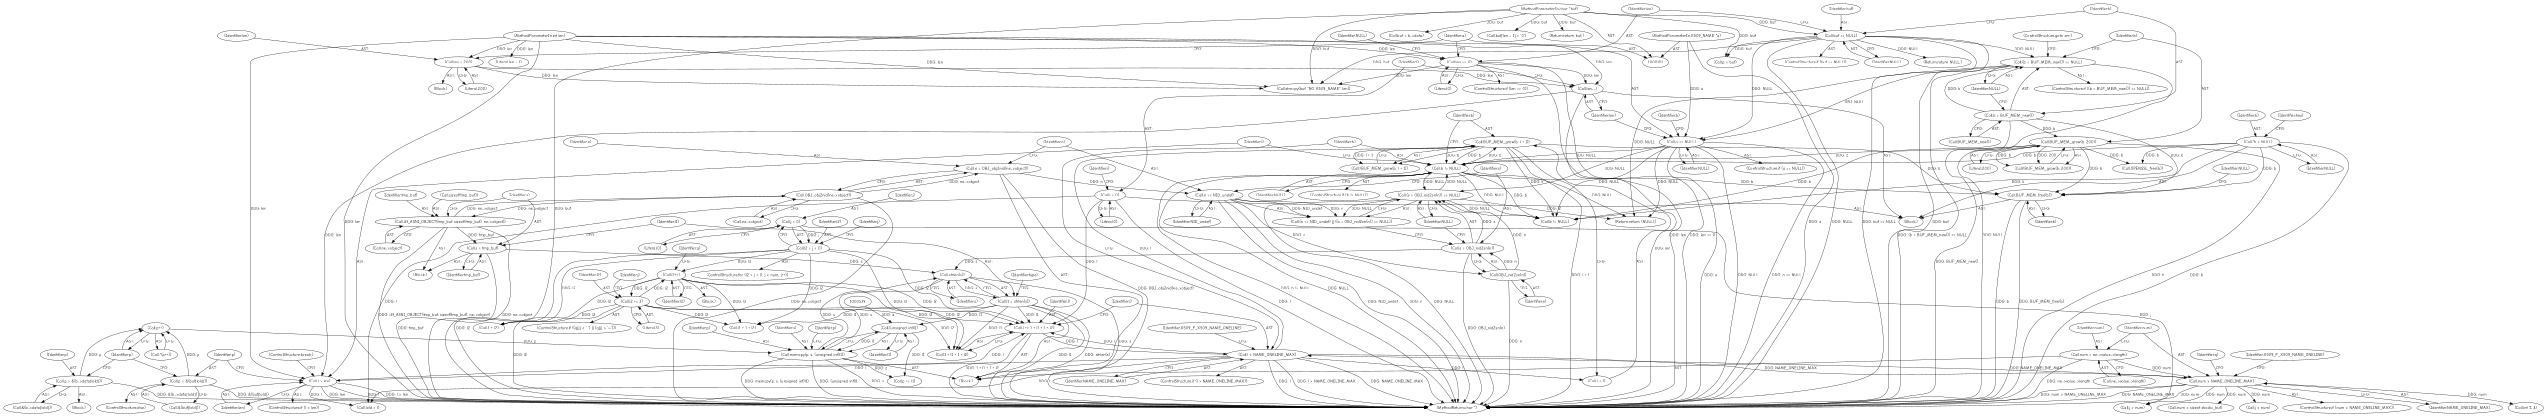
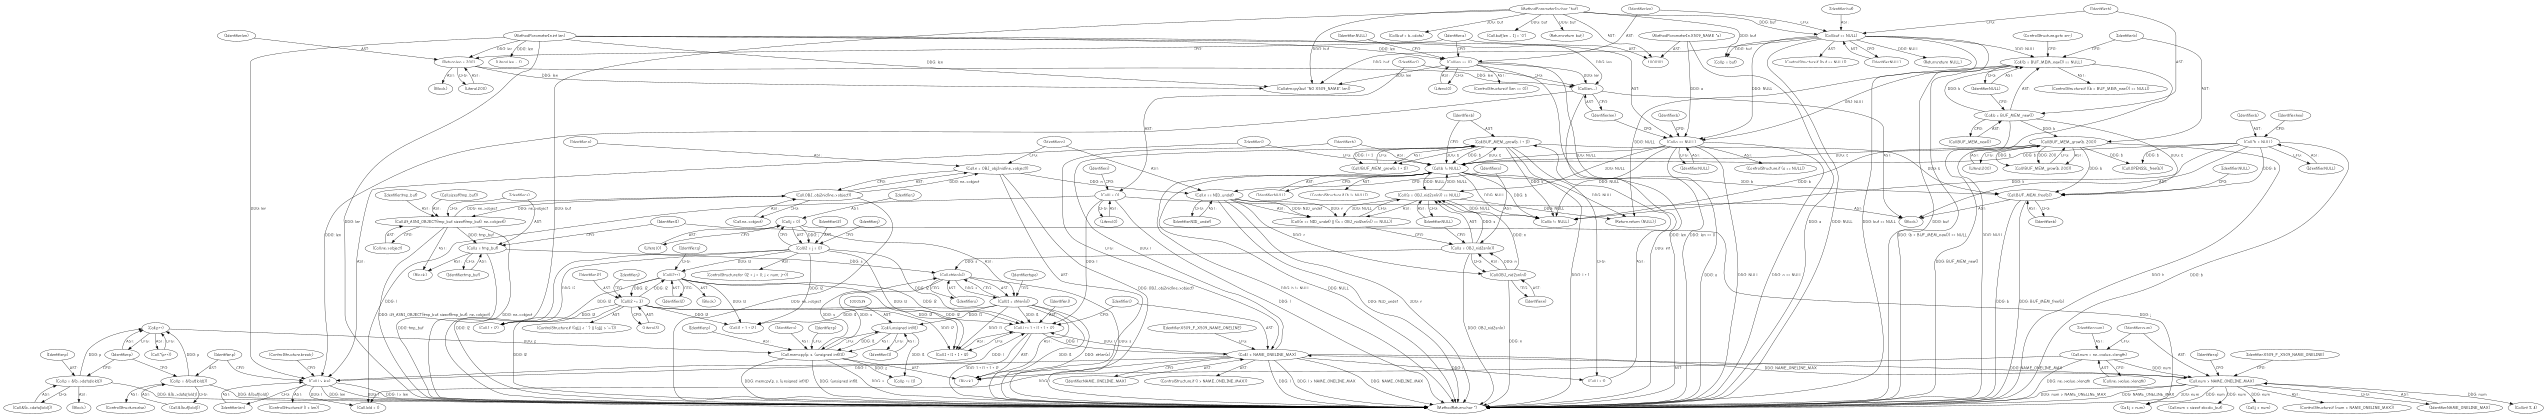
node "(Call,len = 200)": label "(Call,len = 200)" -> "(Return,len = 200)"
edge "(Call,a == NULL)" -> "(Return,return (NULL);)": removed, label "DDG: NULL"
edge "(Call,(s = OBJ_nid2sn(n)) == NULL)" -> "(Return,return (NULL);)": label "DDG: l2" -> "DDG: NULL"
edge "(Call,len--)" -> "(MethodReturn,char *)": label "DDG: len" -> "DDG: int"
edge "(Call,(s = OBJ_nid2sn(n)) == NULL)" -> "(MethodReturn,char *)": removed, label "DDG: NULL"
edge "1000539" -> "(Call,(unsigned int)l1)": label "DDG: a" -> "AST: "
